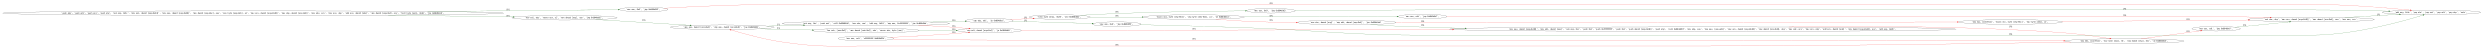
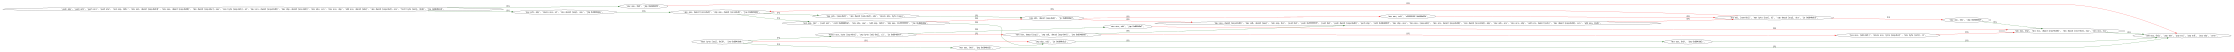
edge "'cmp ebp, edi', 'je 0x804b0cf'," -> "'test byte [esi], 0x20', 'jne 0x804b0d6',": reversed
edge "'mov eax, edi', 'xffffffff 0x804b09b'," -> "'cmp edi, dword [esp+0x4]', 'je 0x804b069',": reversed
